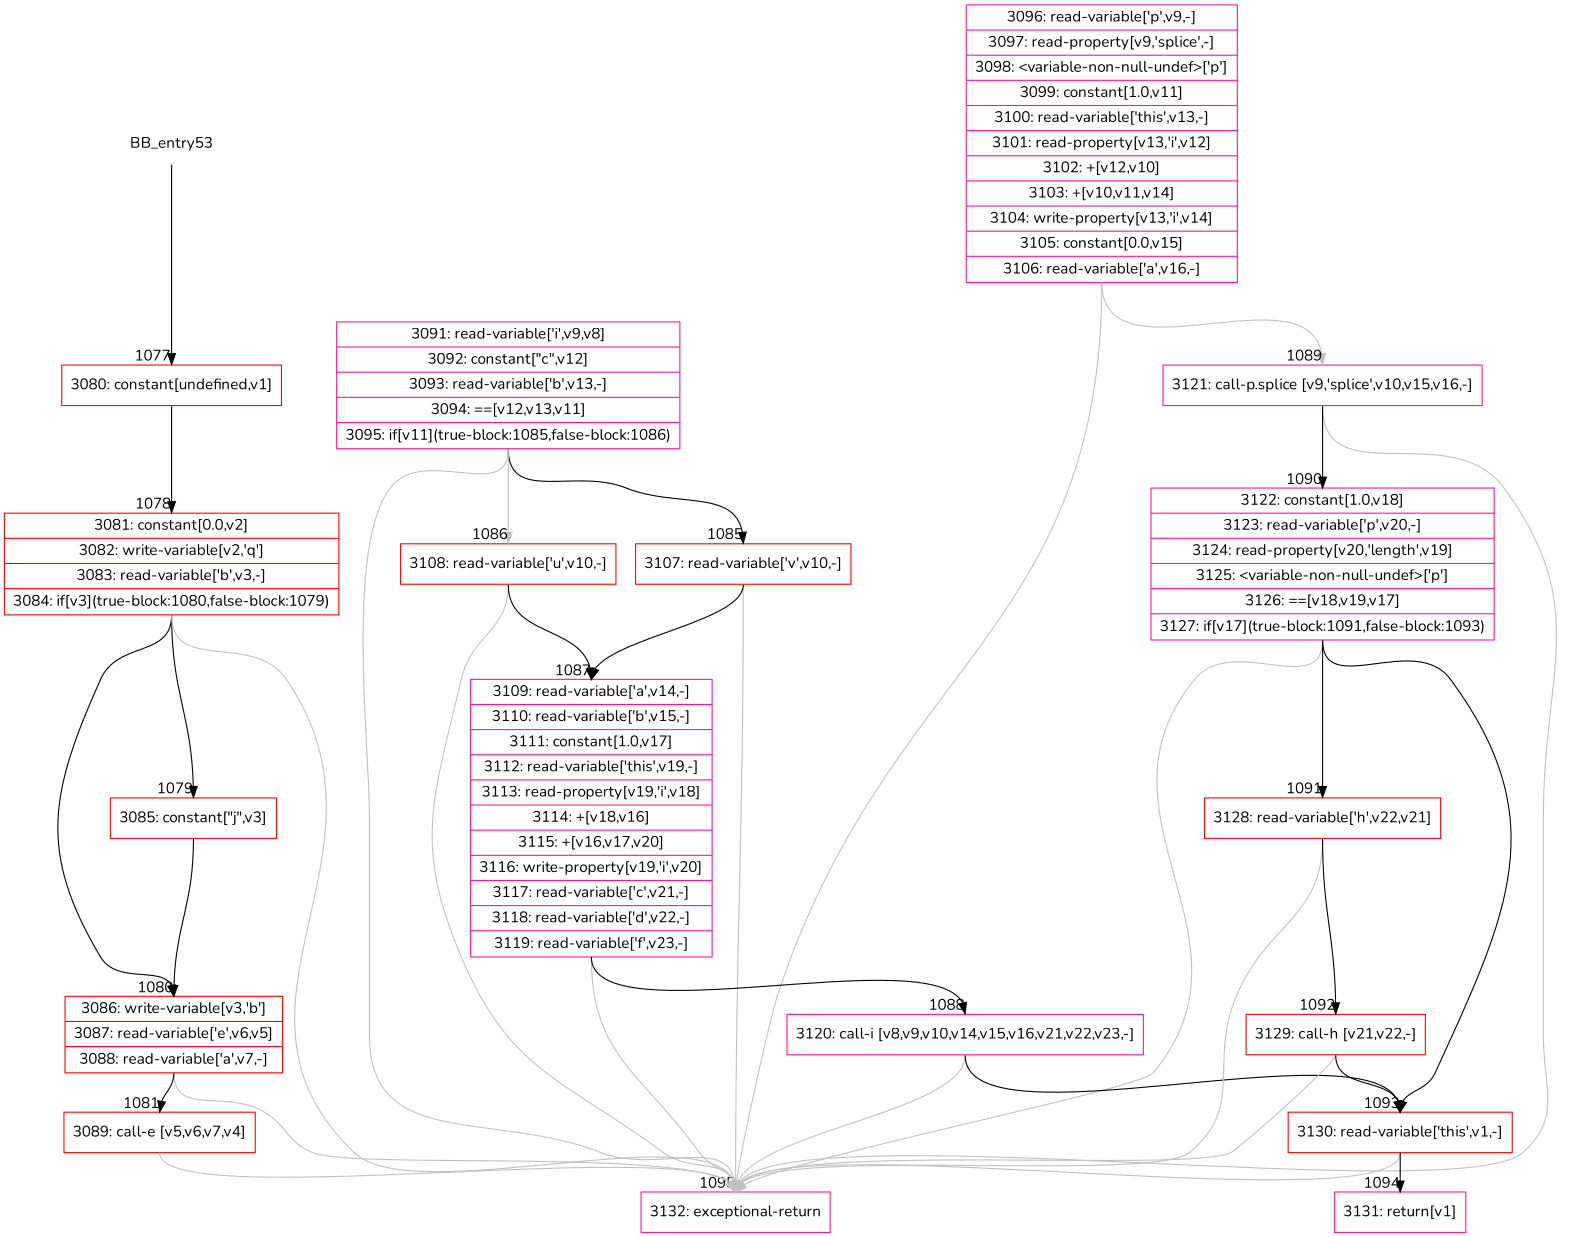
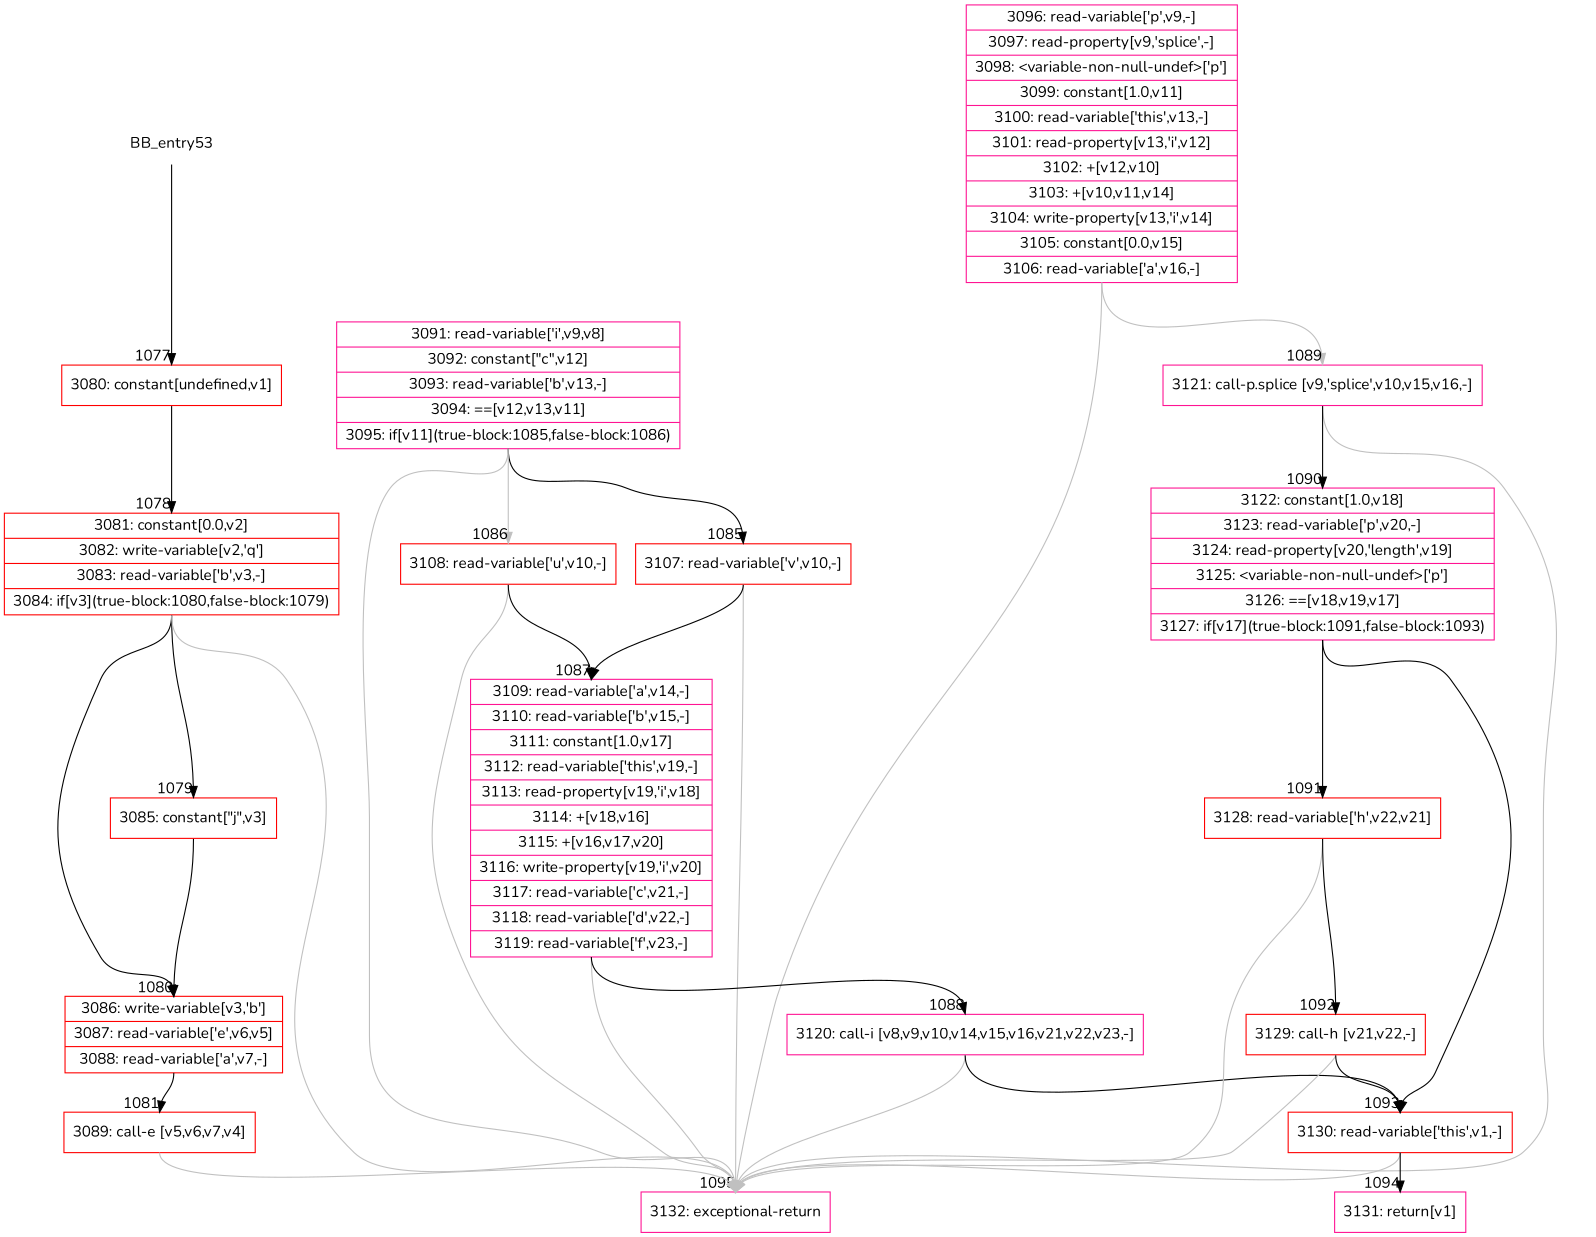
edge "3122: constant[1.0,v18]" -> "3132: exceptional-return": removed
edge "3086: write-variable[v3,'b']" -> "3132: exceptional-return": removed
